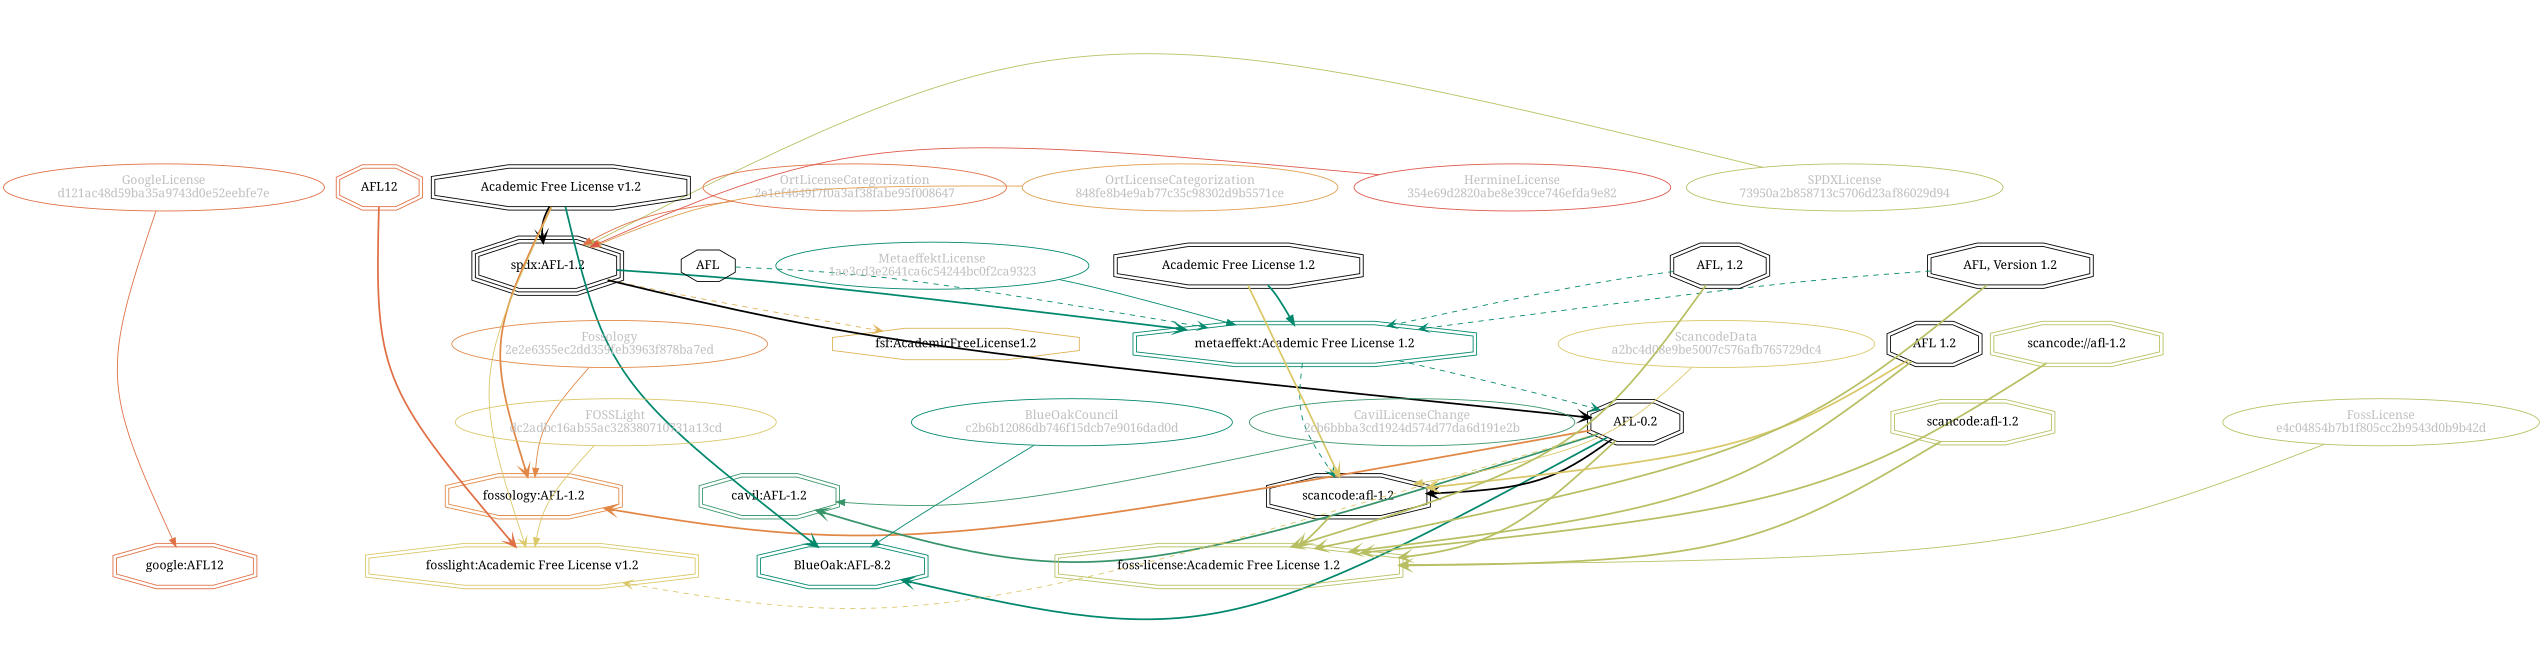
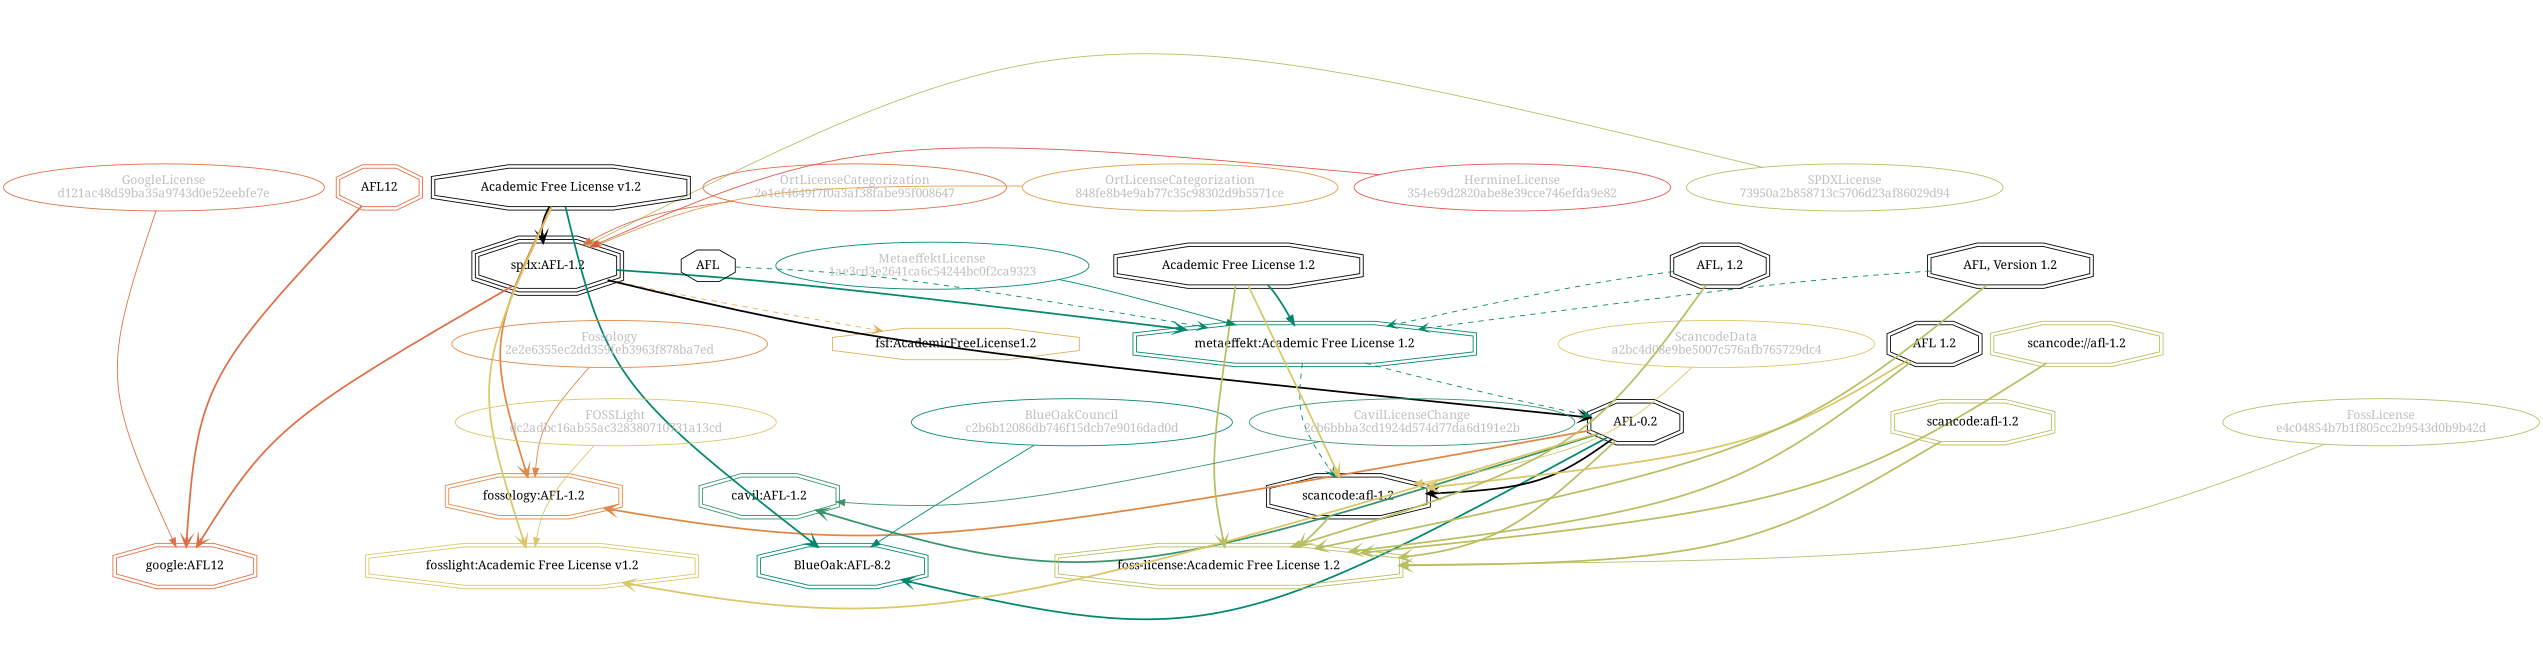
edge "Academic Free License v1.2" -> "fosslight:Academic Free License v1.2": style solid -> bold
edge "metaeffekt:Academic Free License 1.2" -> "AFL-0.2": reversed
edge "AFL12" -> "fosslight:Academic Free License v1.2": now "AFL12" -> "google:AFL12"
edge "spdx:AFL-1.2" -> "google:AFL12": added
edge "Academic Free License 1.2" -> "foss-license:Academic Free License 1.2": added
edge "AFL, 1.2" -> "foss-license:Academic Free License 1.2": arrowhead vee -> normal
edge "AFL-0.2" -> "fosslight:Academic Free License v1.2": style dashed -> bold
